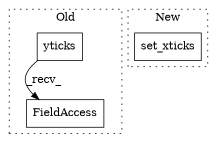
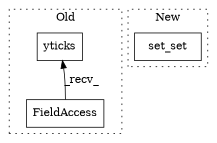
node "set_xticks": label "set_xticks" -> "set_set"
edge "yticks" -> "FieldAccess": reversed
